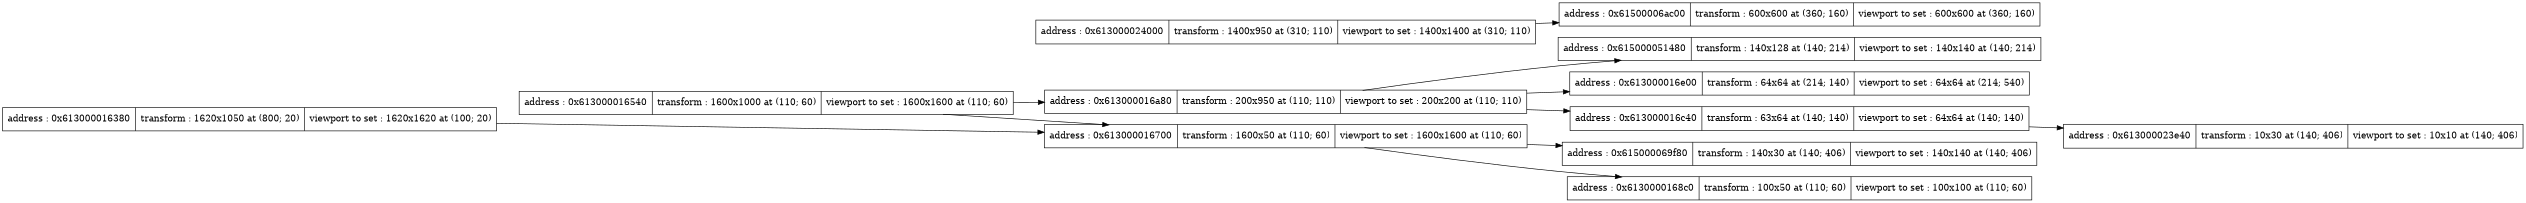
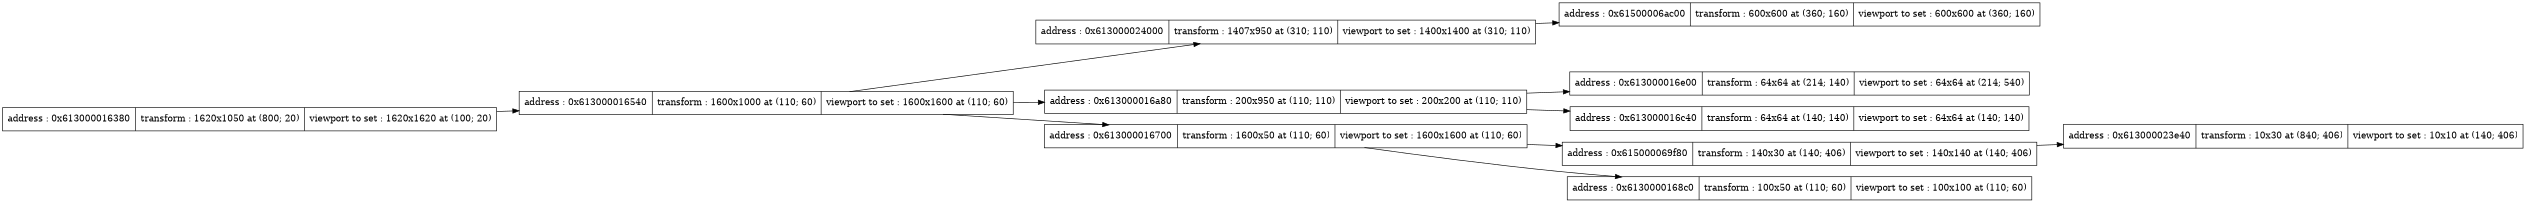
node "address : 0x613000024000": text "transform : 1400x950 at (310; 110)" -> "transform : 1407x950 at (310; 110)"
node "address : 0x615000051480": removed
edge "address : 0x613000016540" -> "address : 0x613000024000": added
node "address : 0x613000016c40": text "transform : 63x64 at (140; 140)" -> "transform : 64x64 at (140; 140)"
edge "address : 0x613000016c40" -> "address : 0x613000023e40": now "address : 0x615000069f80" -> "address : 0x613000023e40"
edge "address : 0x613000016380" -> "address : 0x613000016700": now "address : 0x613000016380" -> "address : 0x613000016540"
node "address : 0x613000023e40": text "transform : 10x30 at (140; 406)" -> "transform : 10x30 at (840; 406)"
